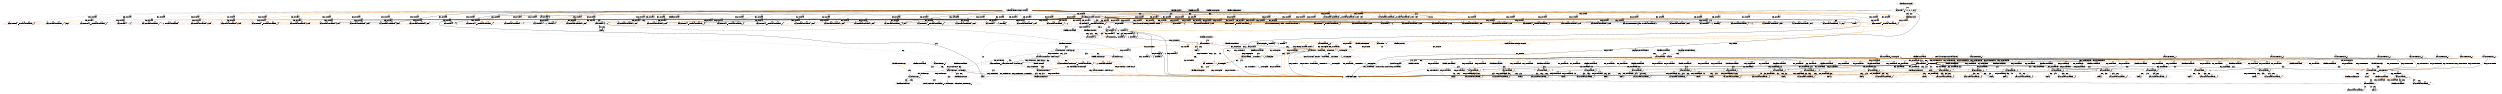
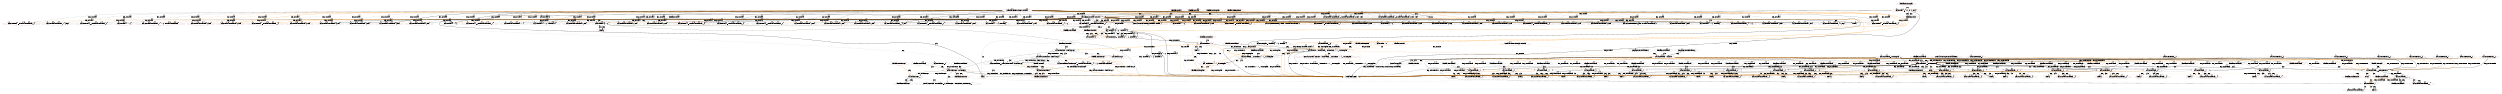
edge "(Call,memcmp(mus_data, mus_hdr, 4))" -> "(Call,mus_data[mus_data_ofs - 1] & 0x80)": reversed
node "(ControlStructure,goto _mus_build_sizeof;)": label "(ControlStructure,goto _mus_build_sizeof;)" -> "(ControlStructure,goto _mus_build_event;)"
node "(Identifier,instr_ticks)": label "(Identifier,instr_ticks)" -> "(Identifier,mus_ticks)"
